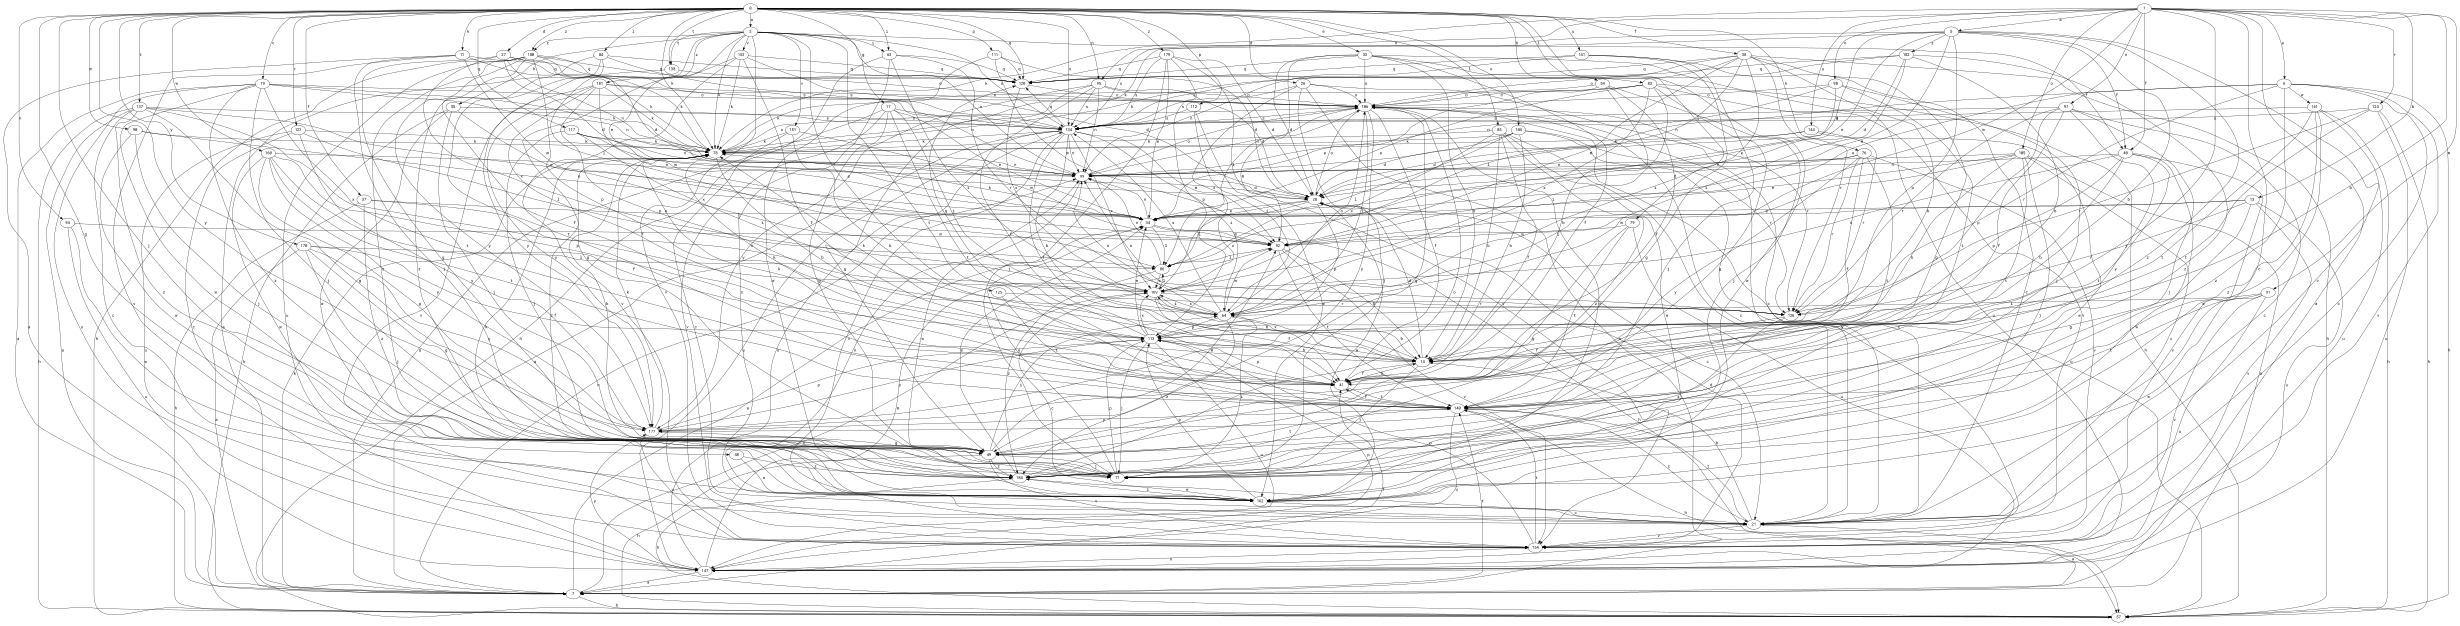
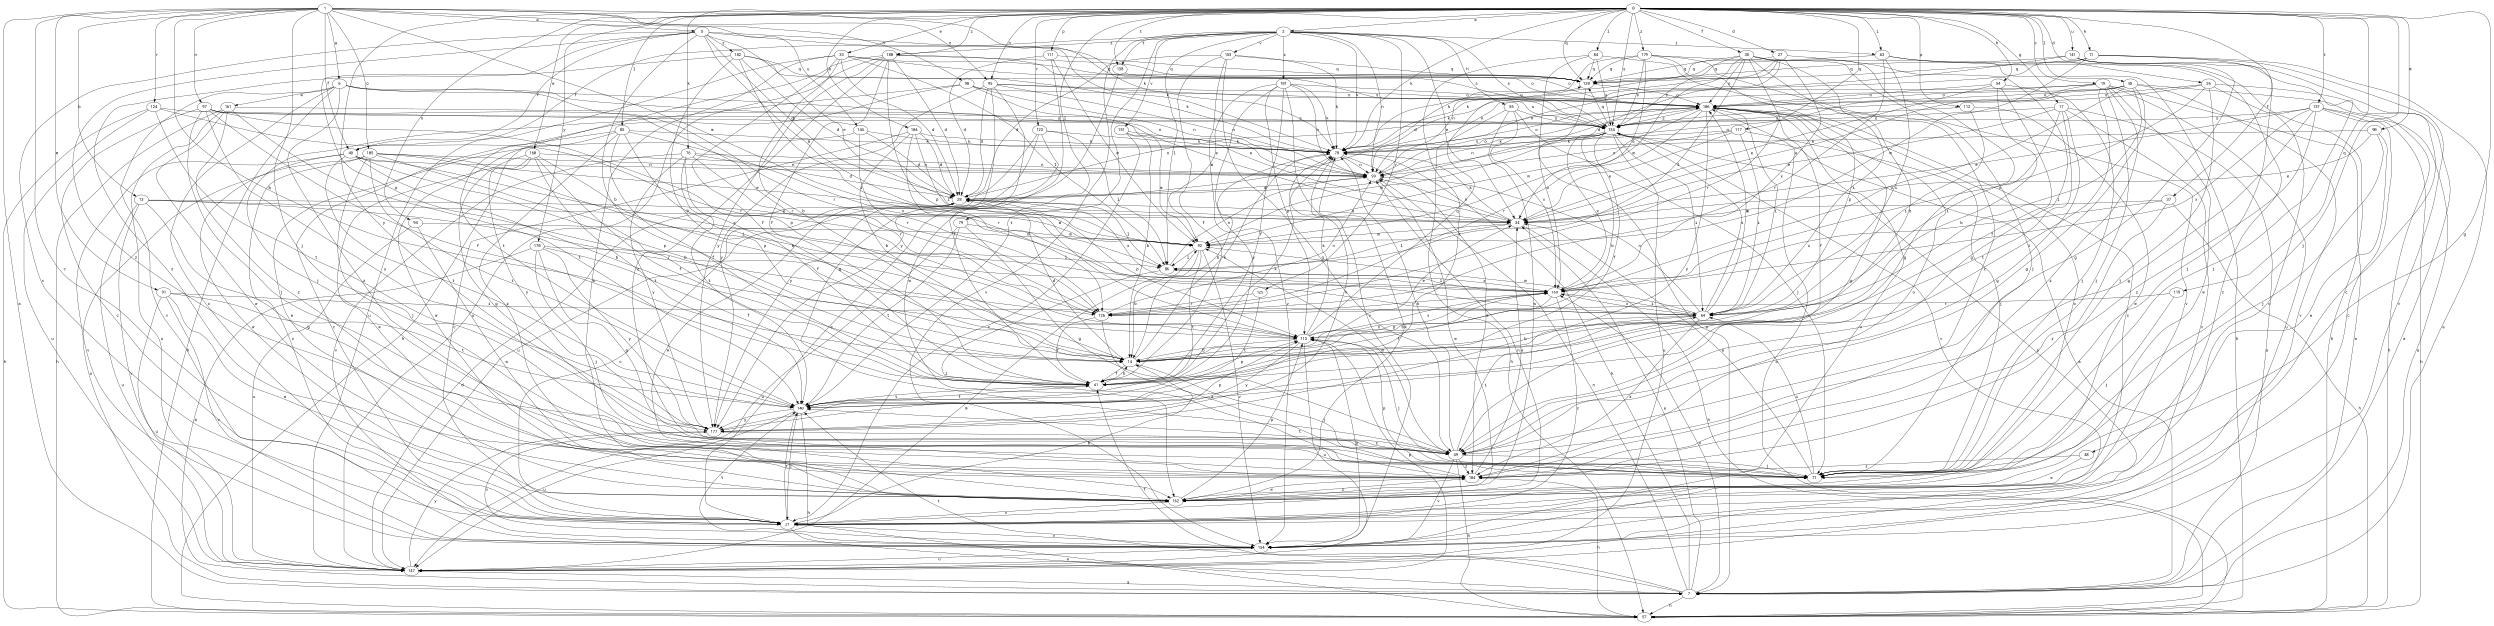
node "119": added
edge "177" -> "49": label "g" -> "z"
